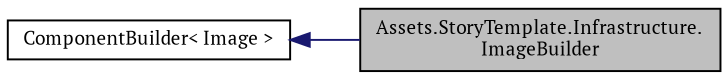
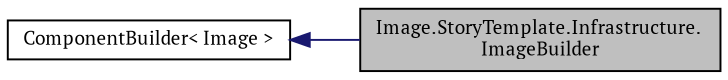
node "Assets.StoryTemplate.Infrastructure. ImageBuilder": label "Assets.StoryTemplate.Infrastructure. ImageBuilder" -> "Image.StoryTemplate.Infrastructure. ImageBuilder"
